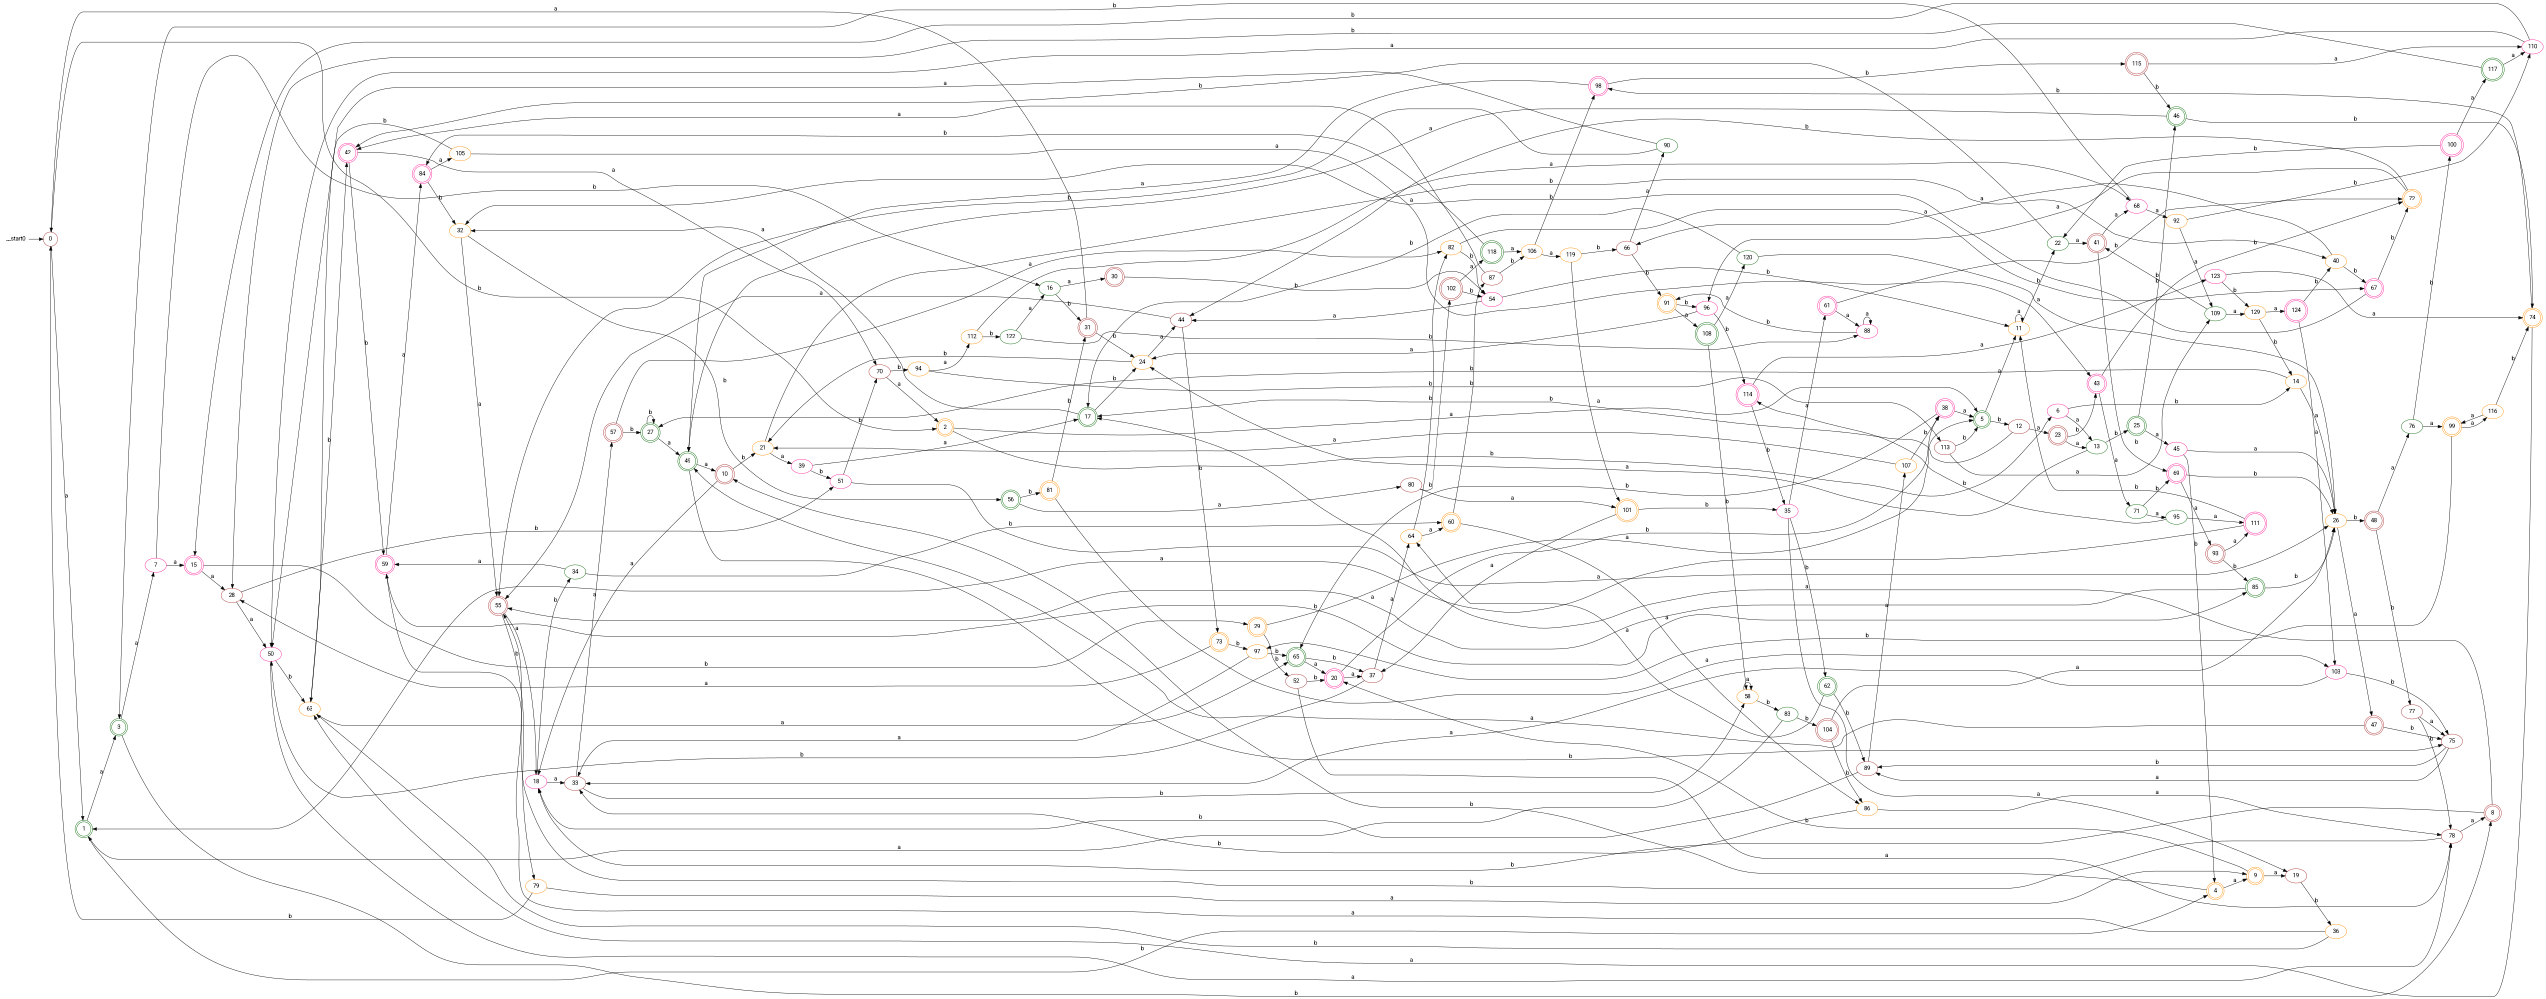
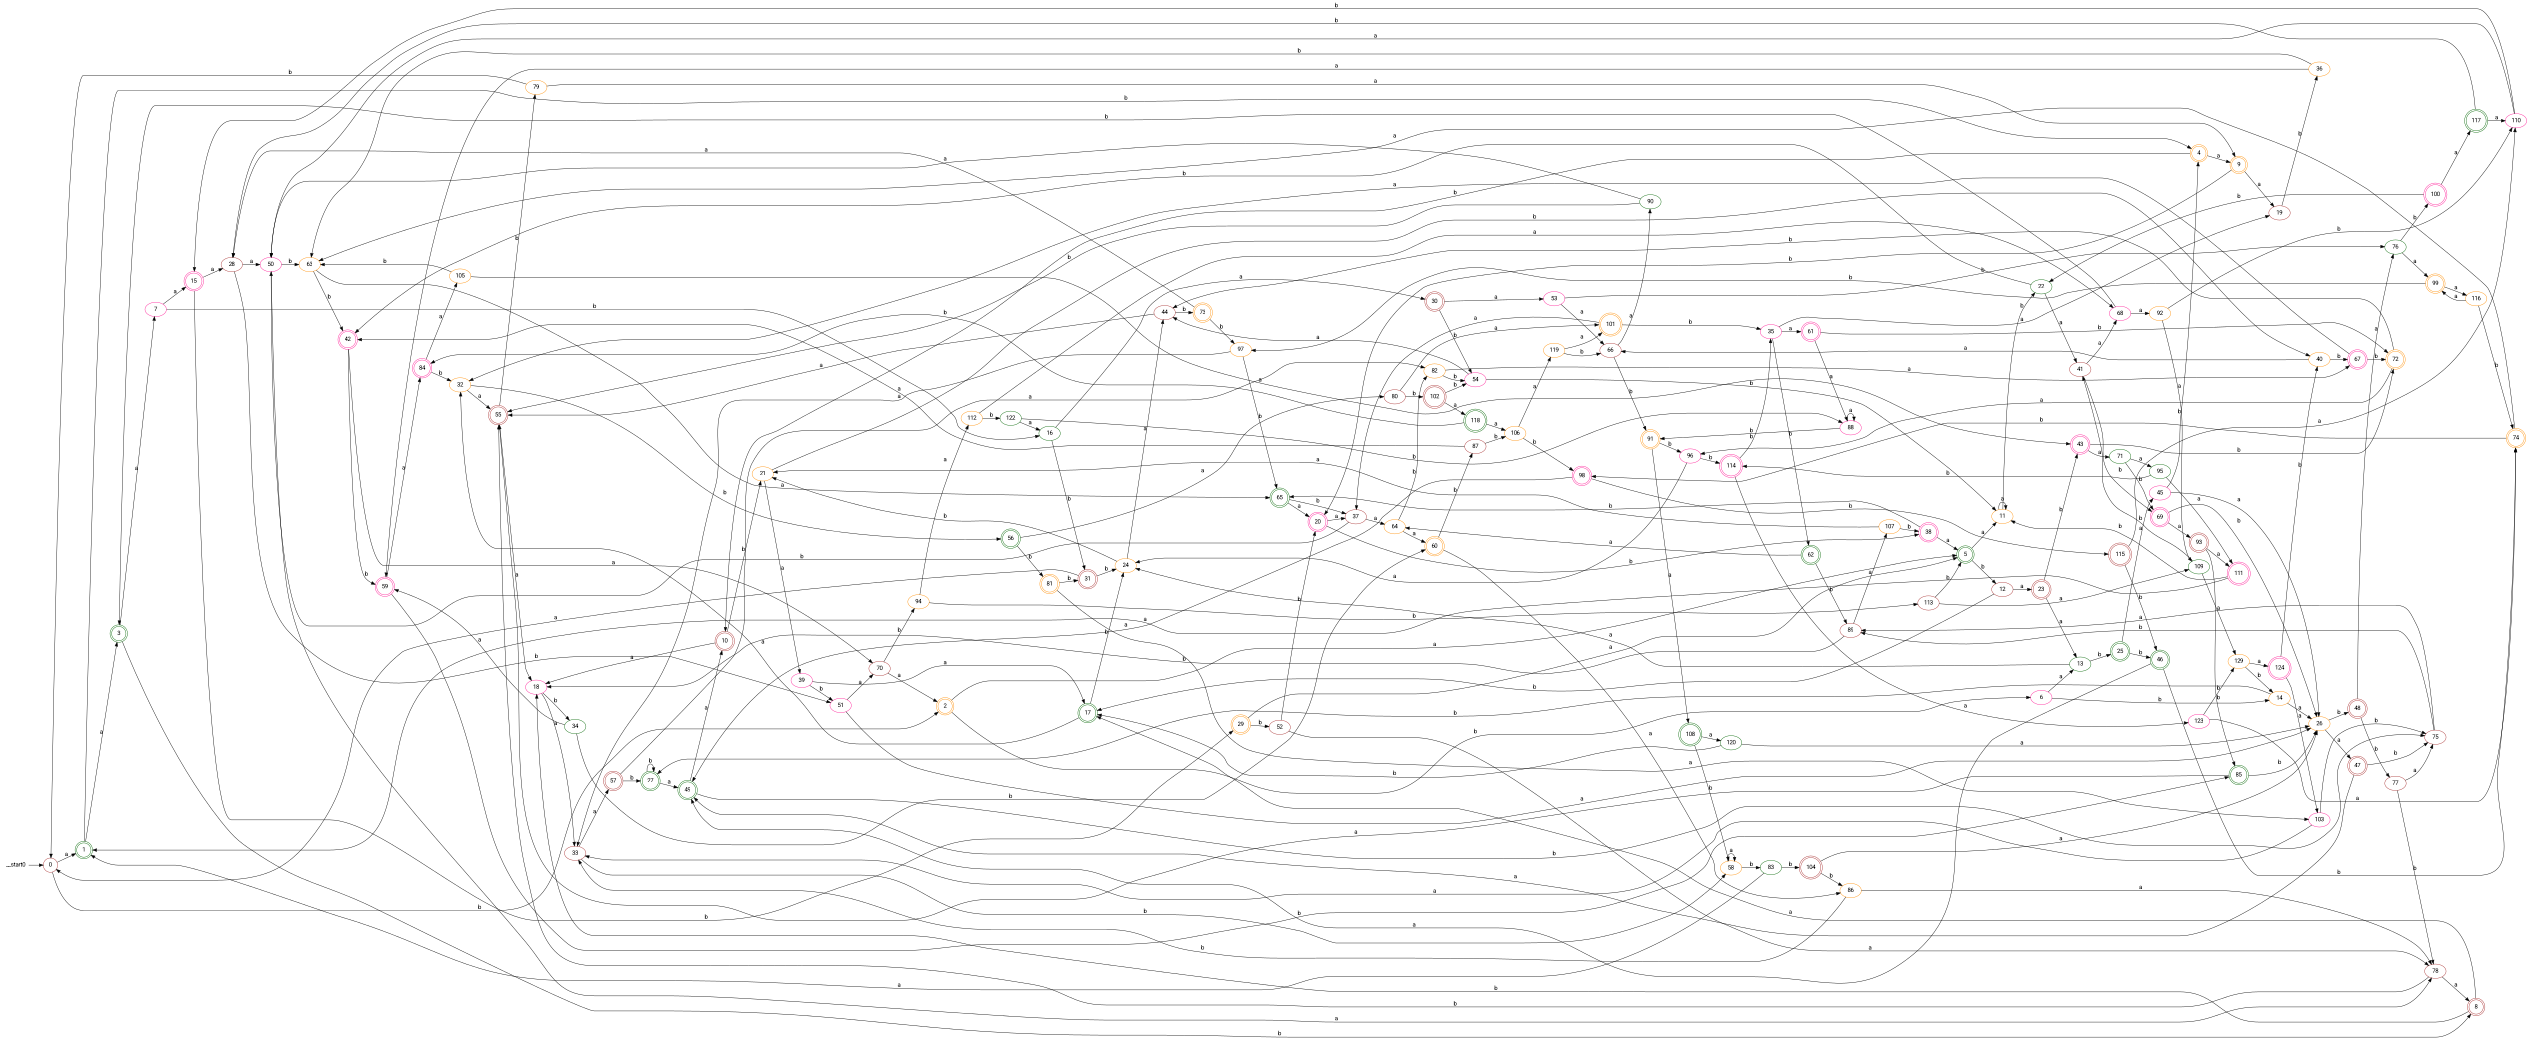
node "41": shape doublecircle -> ellipse
node "53": added
edge "51" -> "70": label "b" -> "a"
